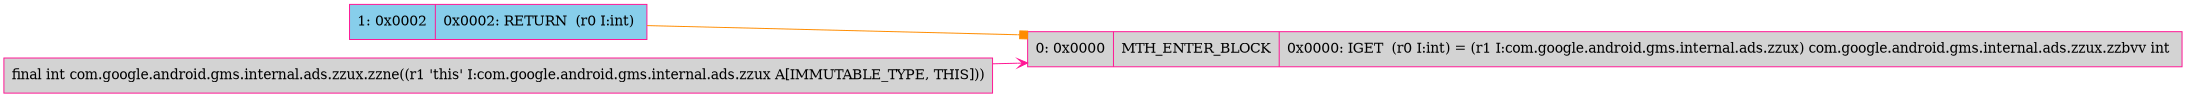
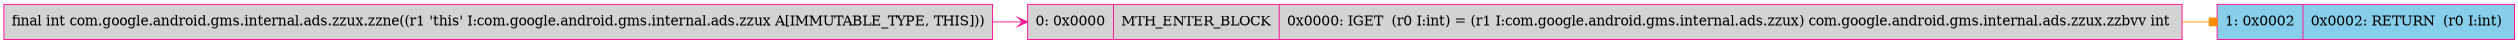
edge "1: 0x0002" -> "0: 0x0000": reversed
